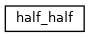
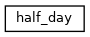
node "half_half": label "half_half" -> "half_day"
